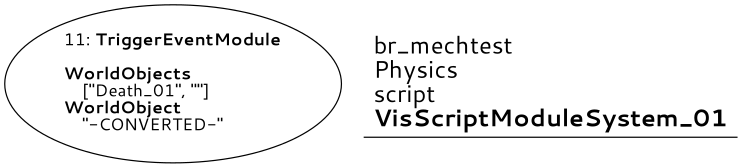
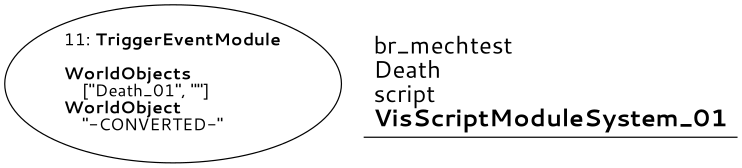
node "br_mechtest": text "Physics" -> "Death"
